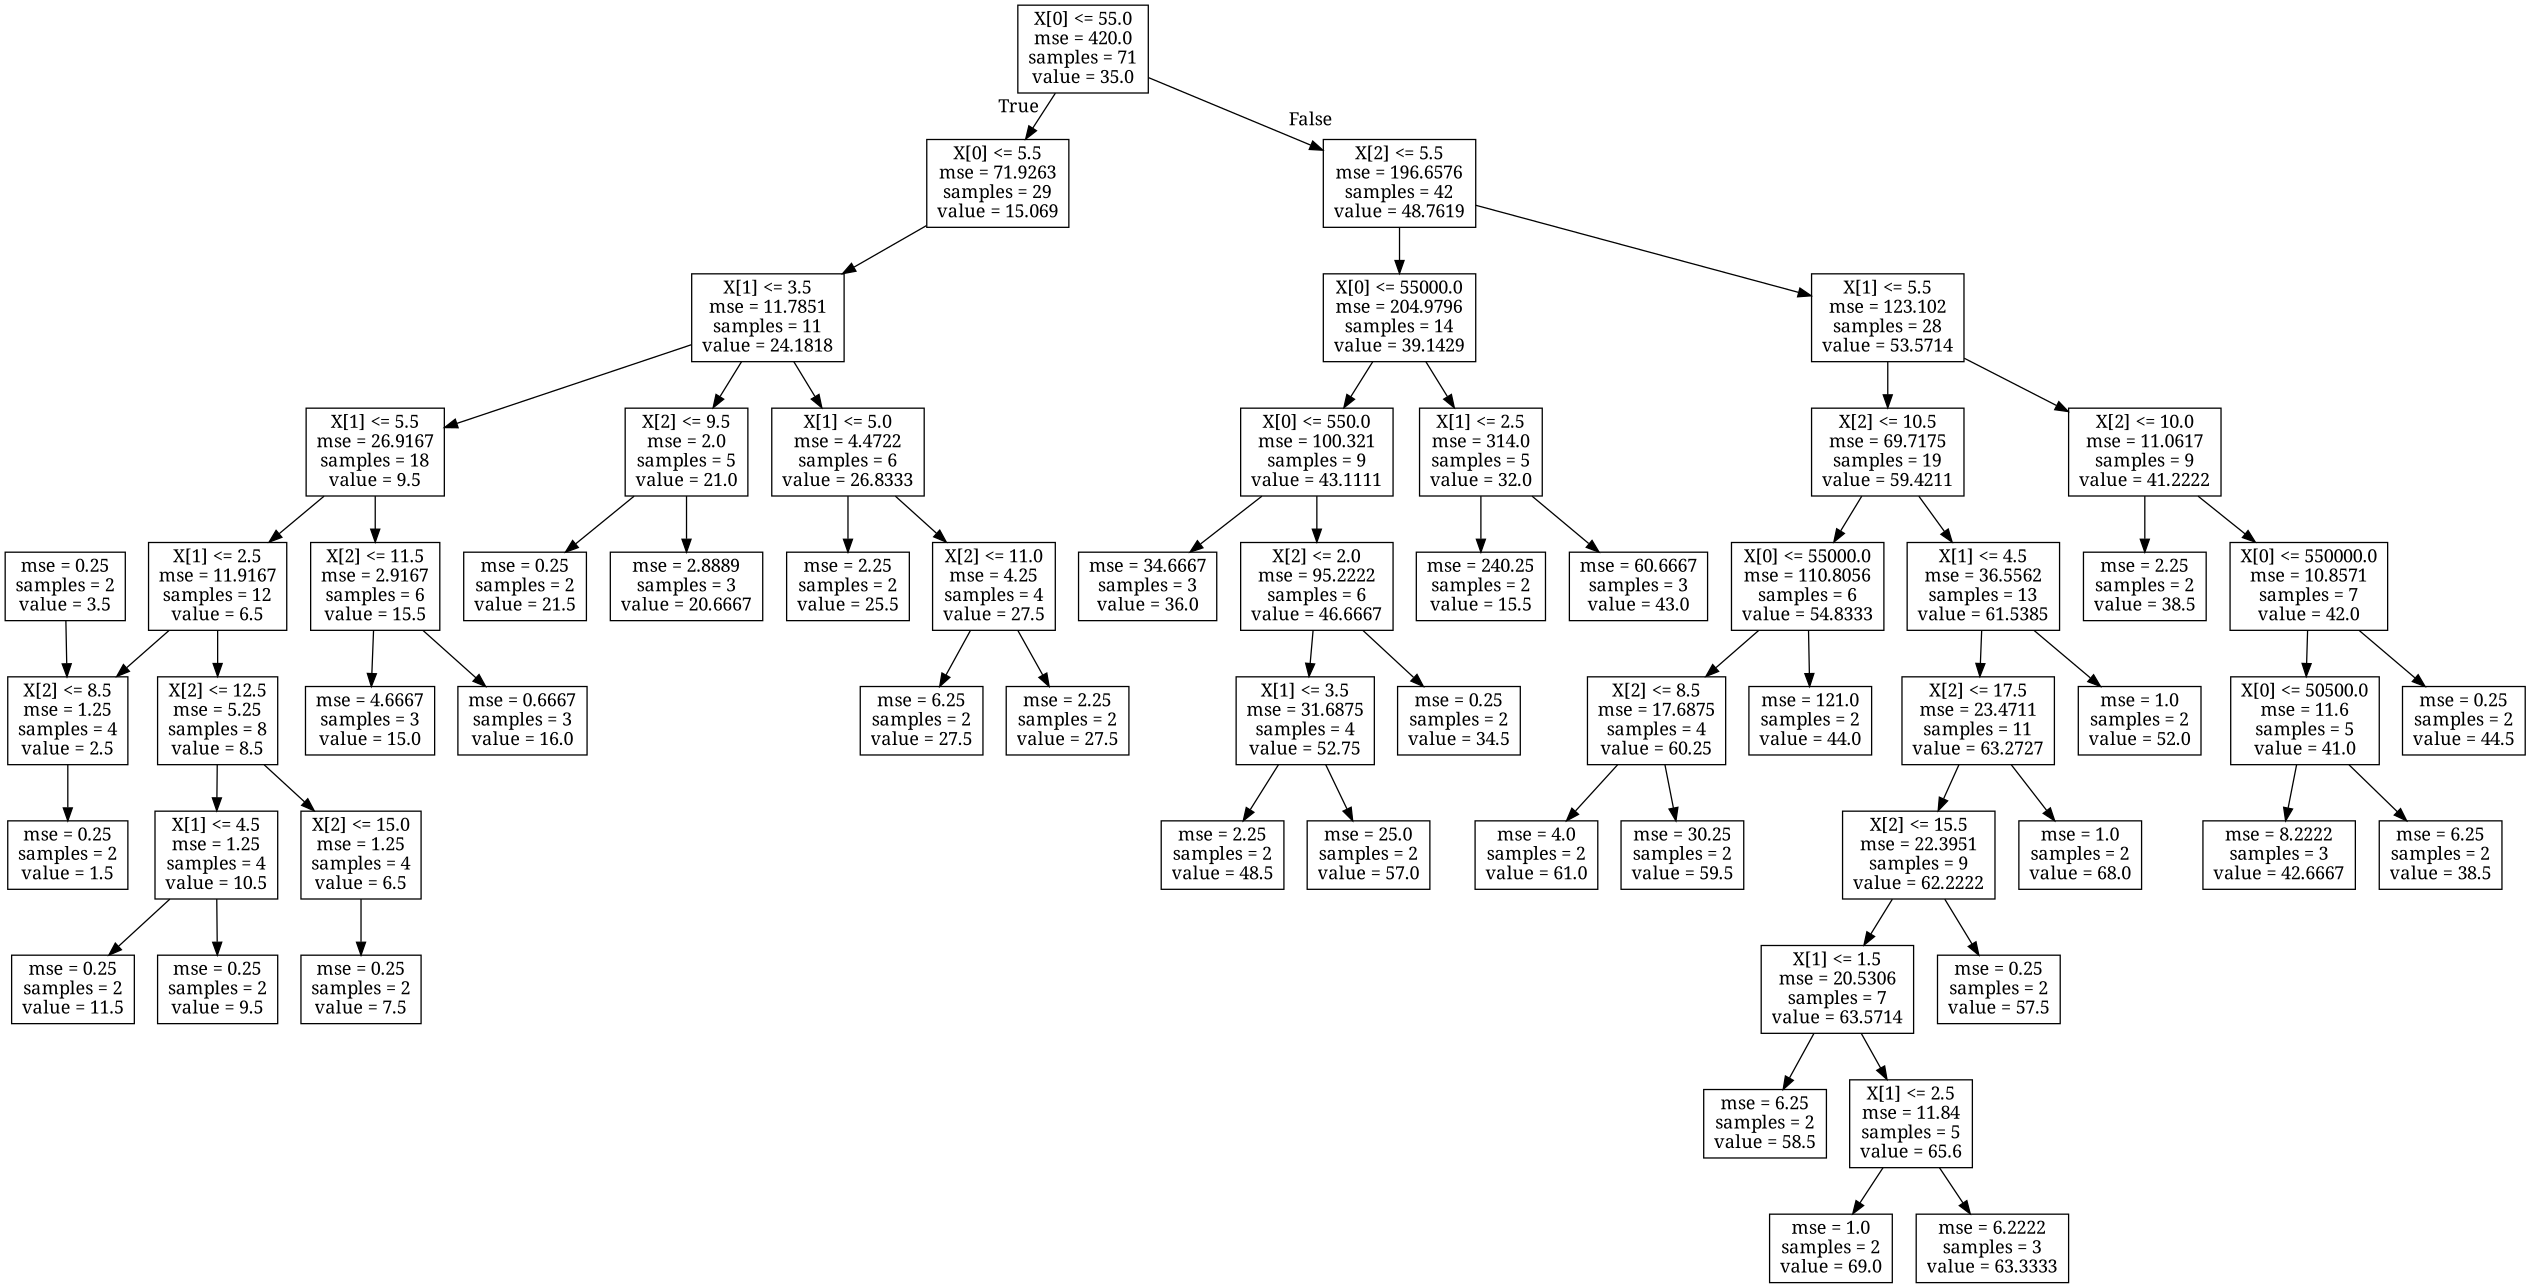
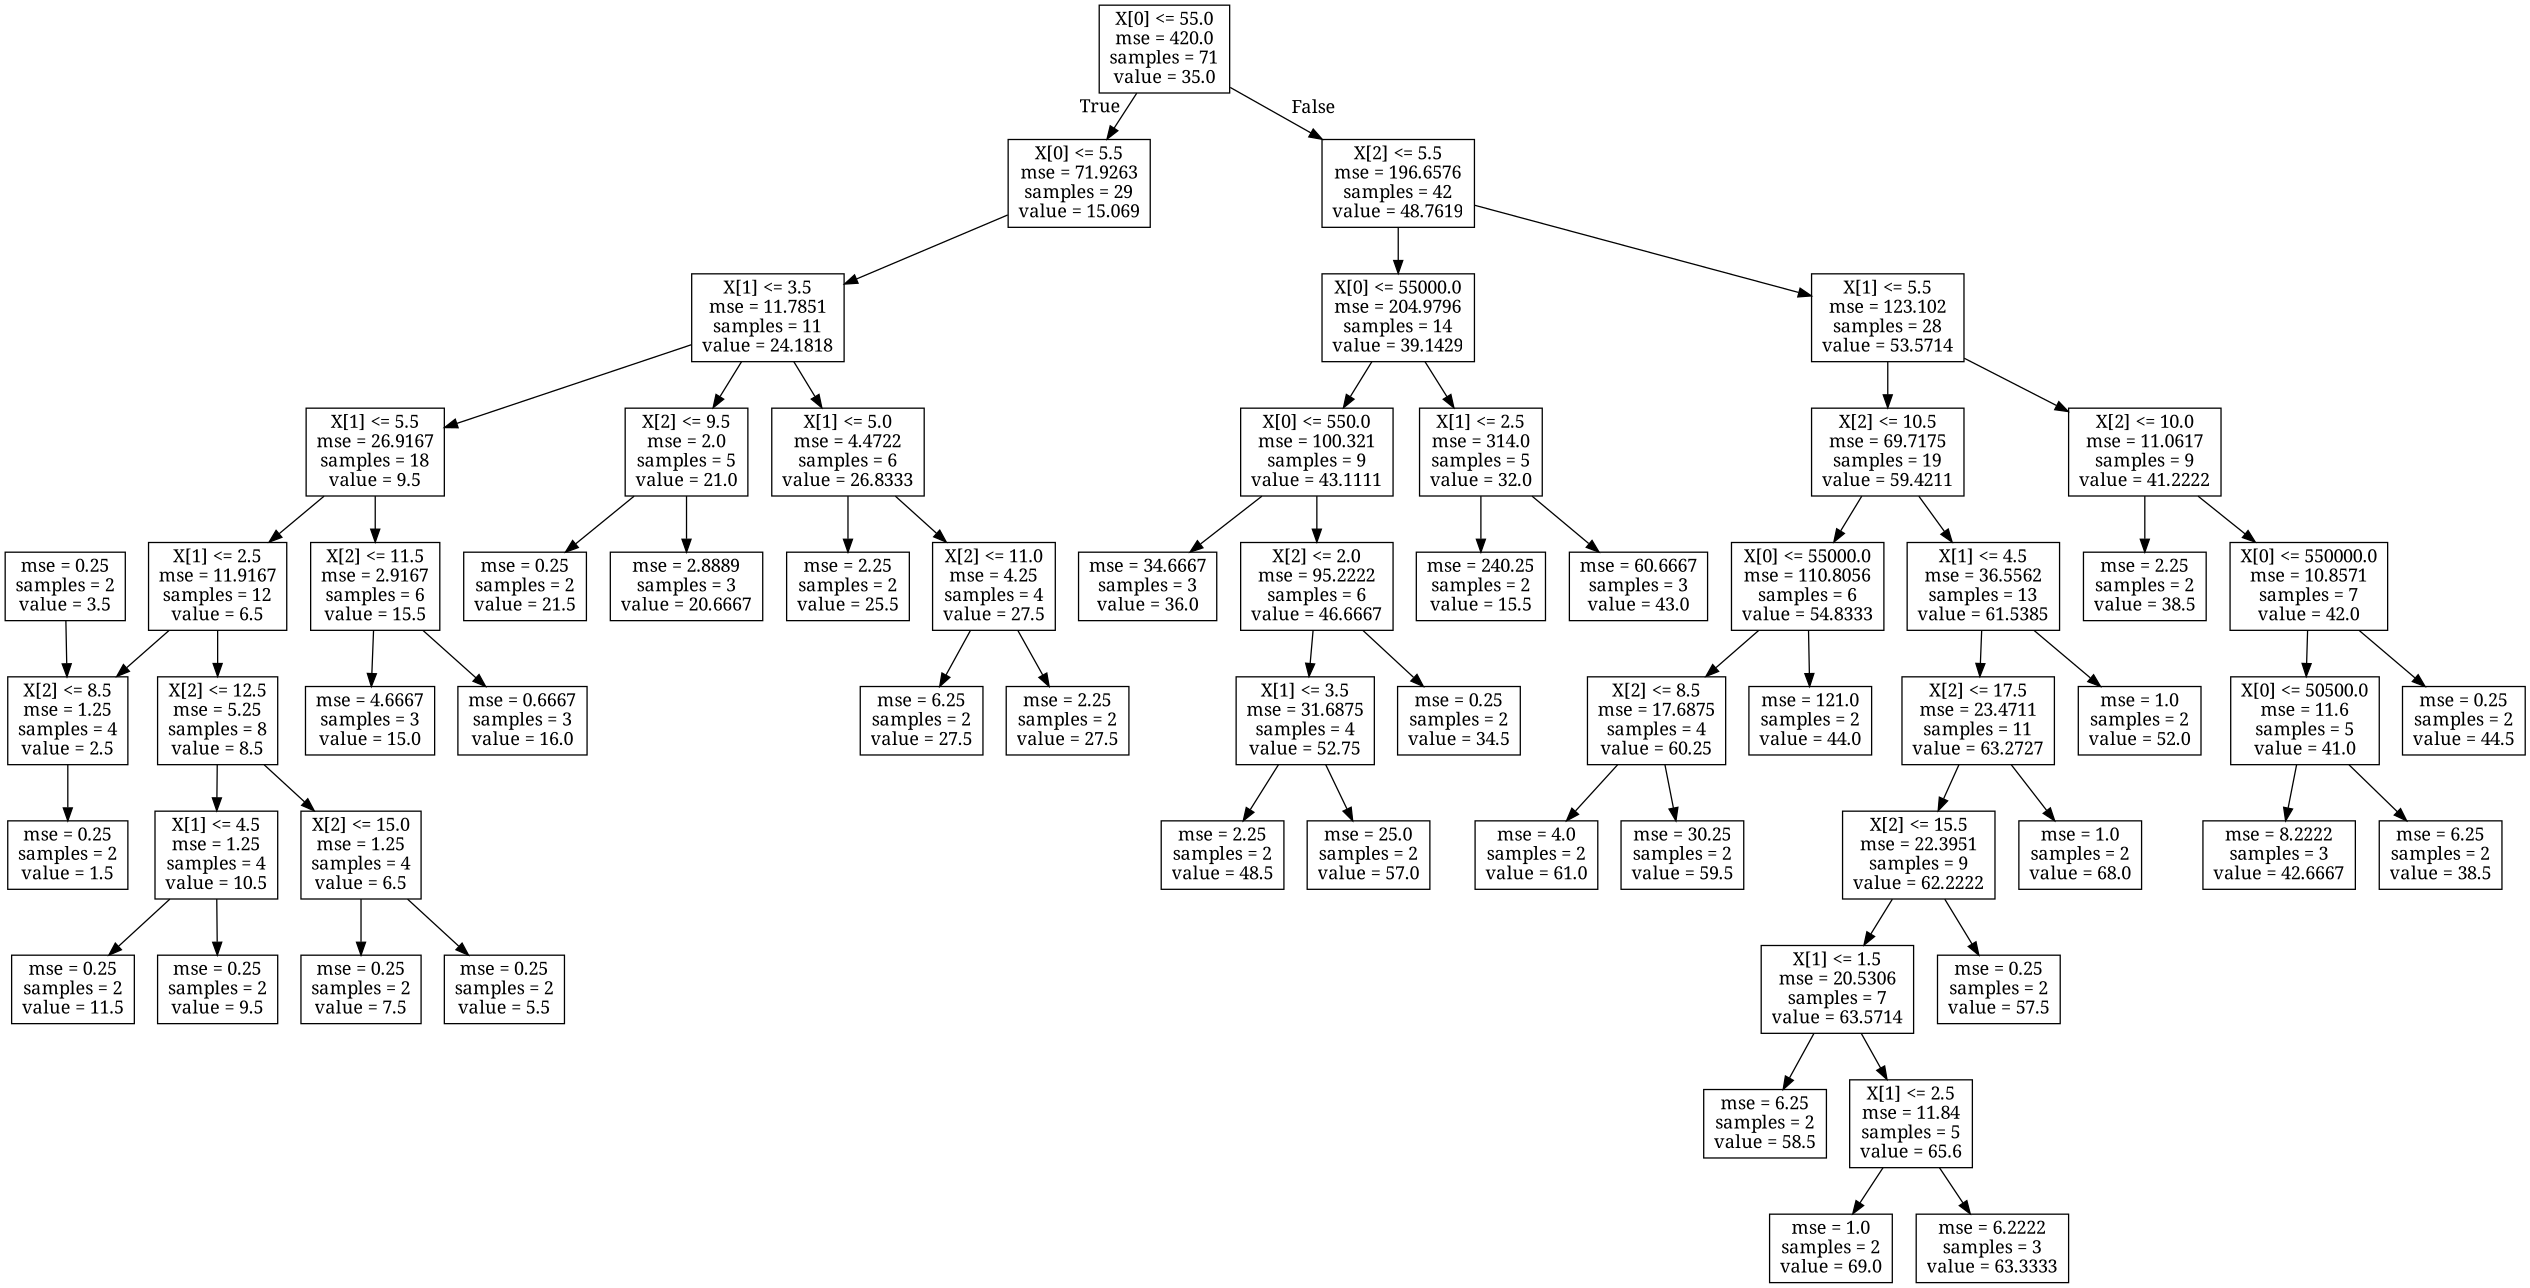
node "mse = 0.25 samples = 2 value = 5.5": added
